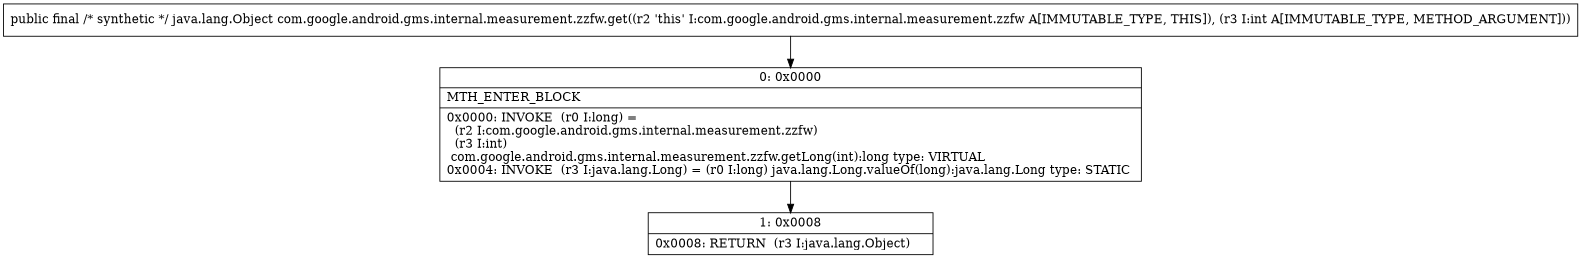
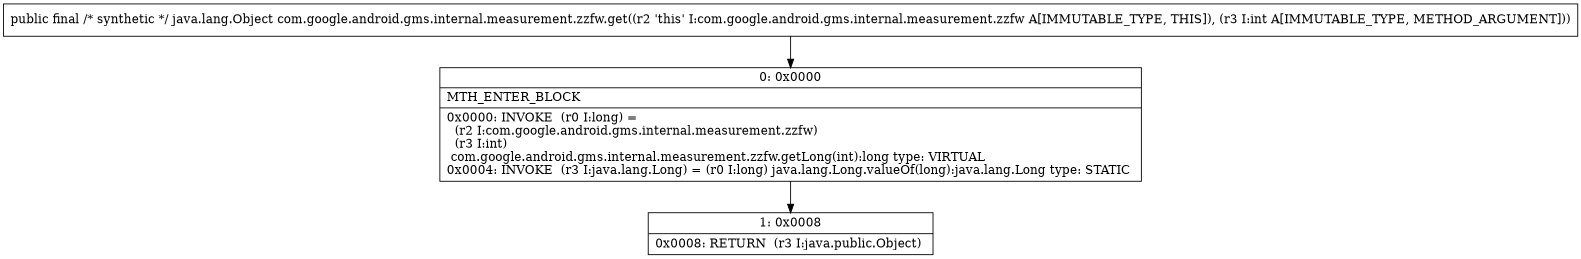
node "1: 0x0008": text "0x0008: RETURN  (r3 I:java.lang.Object)" -> "0x0008: RETURN  (r3 I:java.public.Object)"
